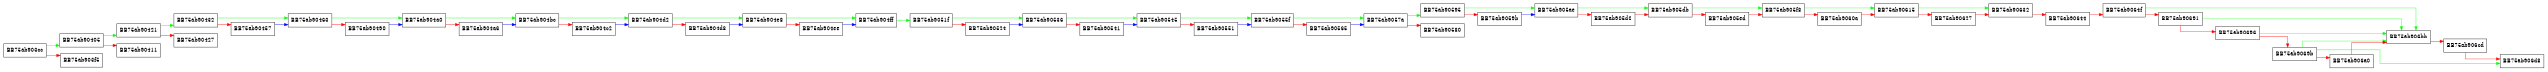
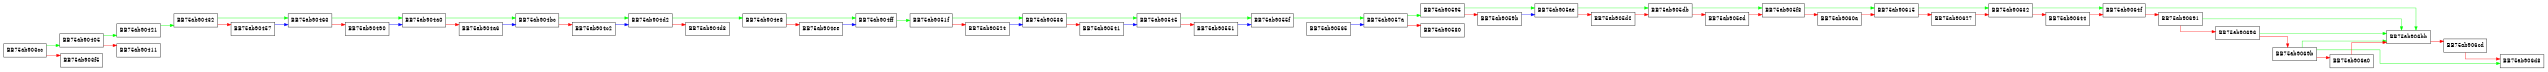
edge "BB75ab90632" -> "BB75ab9064f": added
edge "BB75ab904d8" -> "BB75ab904e8": removed
edge "BB75ab9055f" -> "BB75ab90565": removed
node "BB75ab90427": removed
